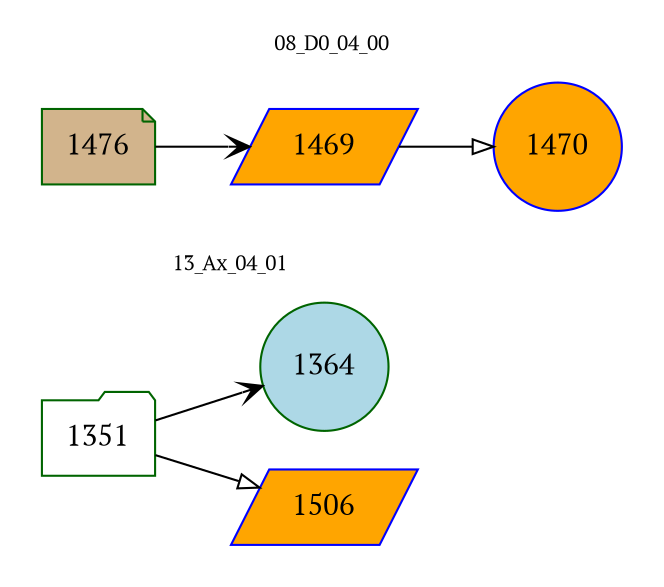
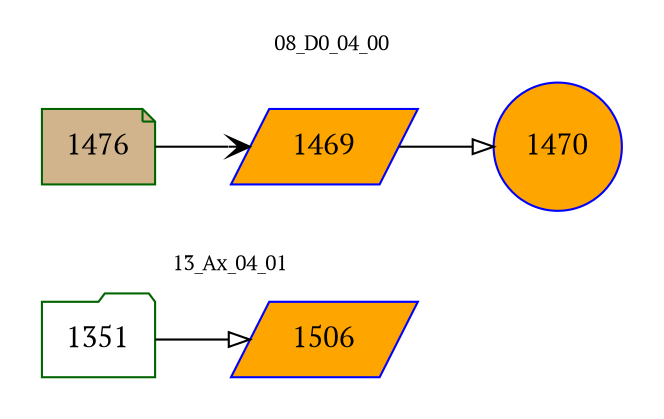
node "1364": removed
